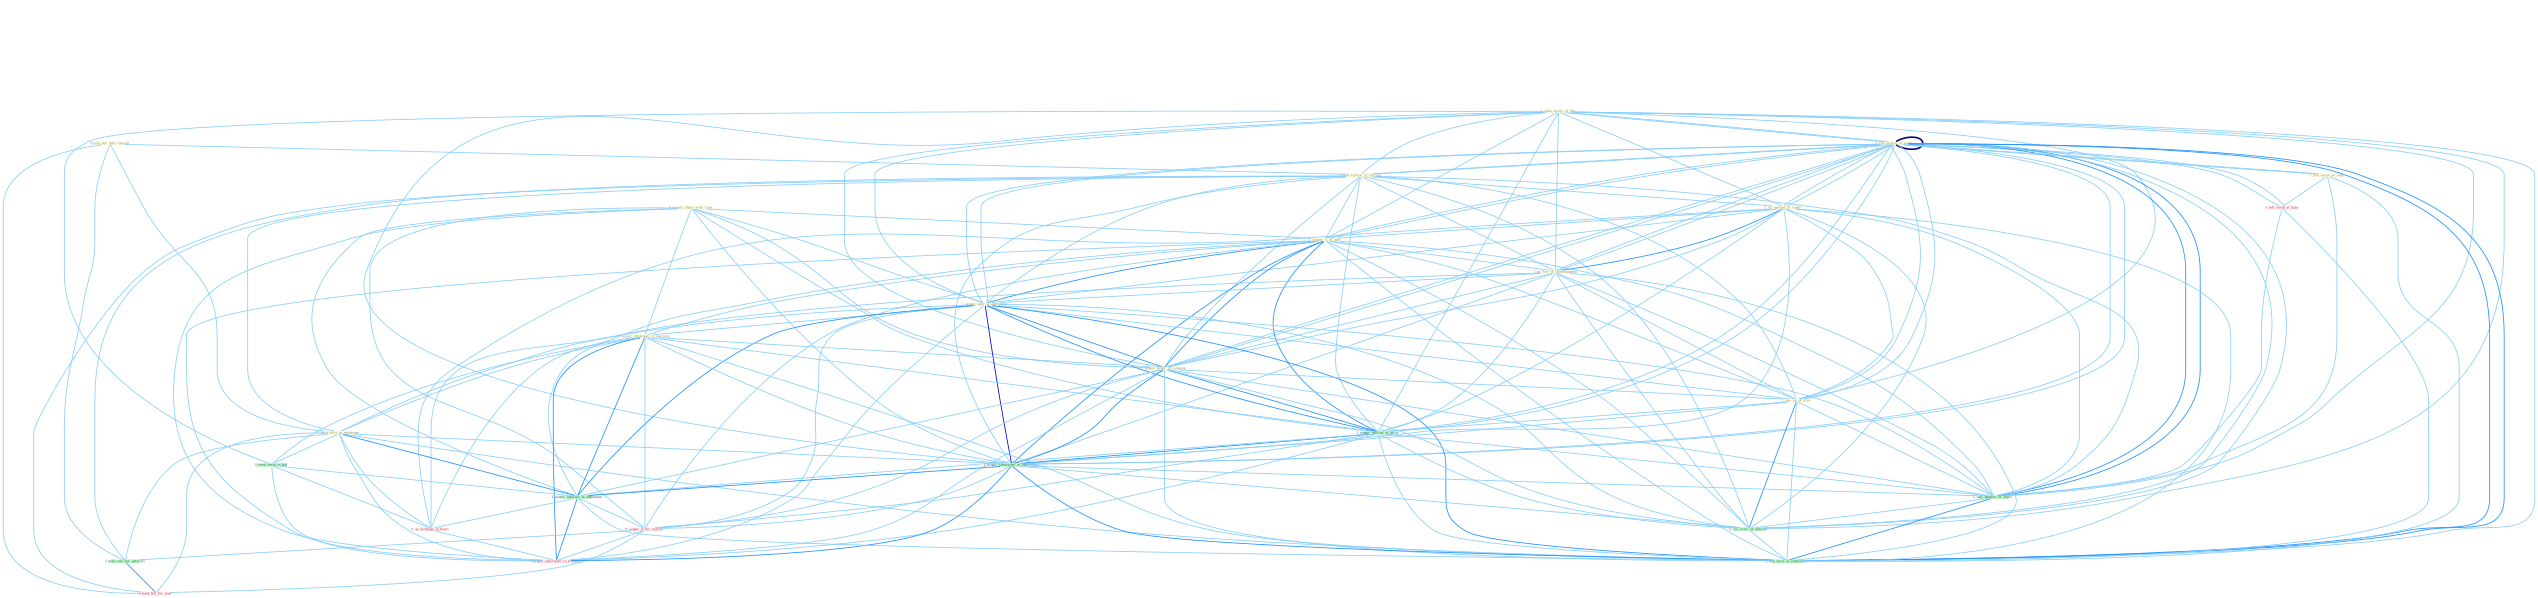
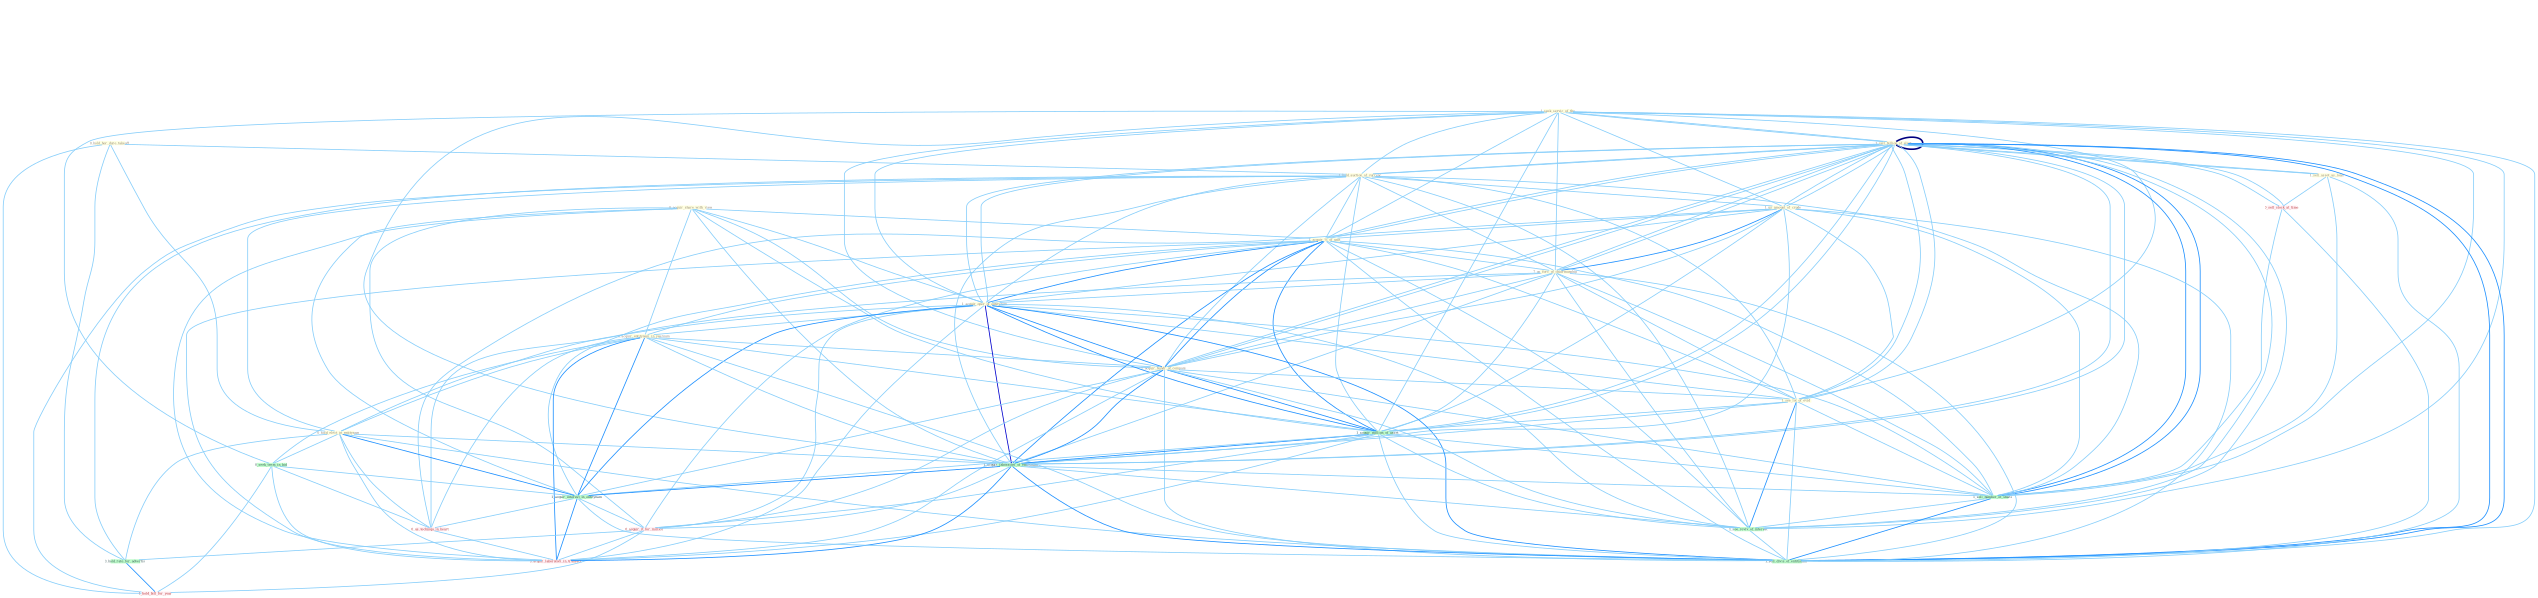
edge "1_us_amount_of_crude" -- "1_see_reviv_of_interest": removed
edge "0_acquir_entitynam_in_yearnum" -- "0_acquir_it_for_million": removed
edge "0_hold_elect_in_entitynam" -- "1_hold_bill_for_year": now "0_seek_term_in_bid" -- "1_hold_bill_for_year"
